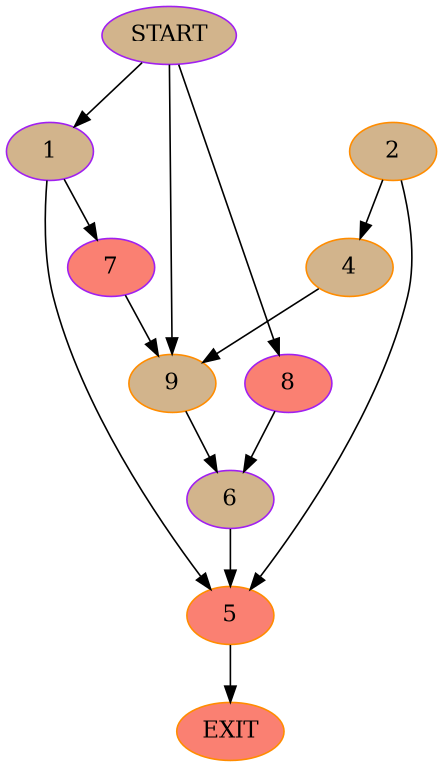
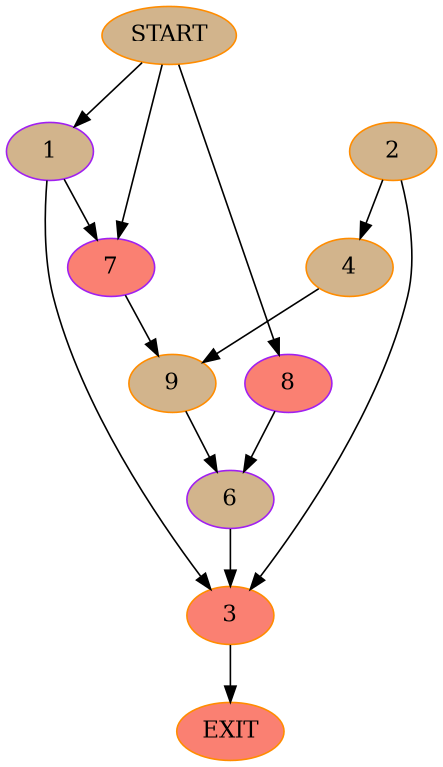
node "START": color purple -> darkorange
edge "START" -> "9": now "START" -> "7"
node "5": label "5" -> "3"
